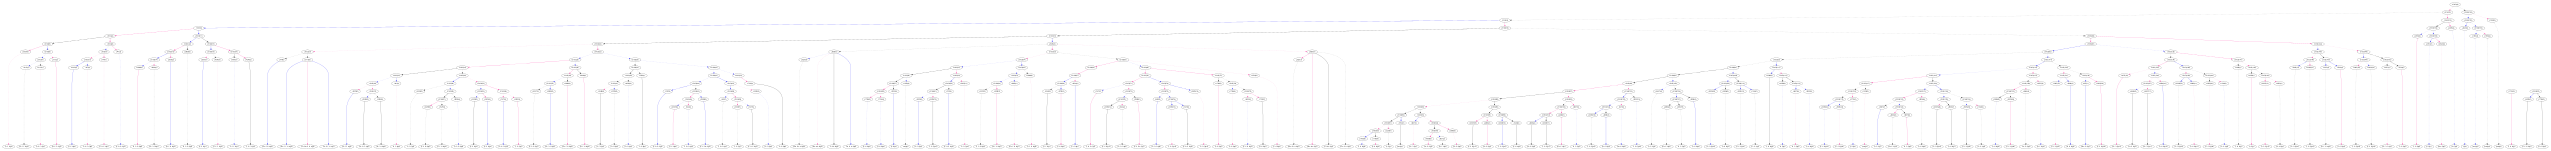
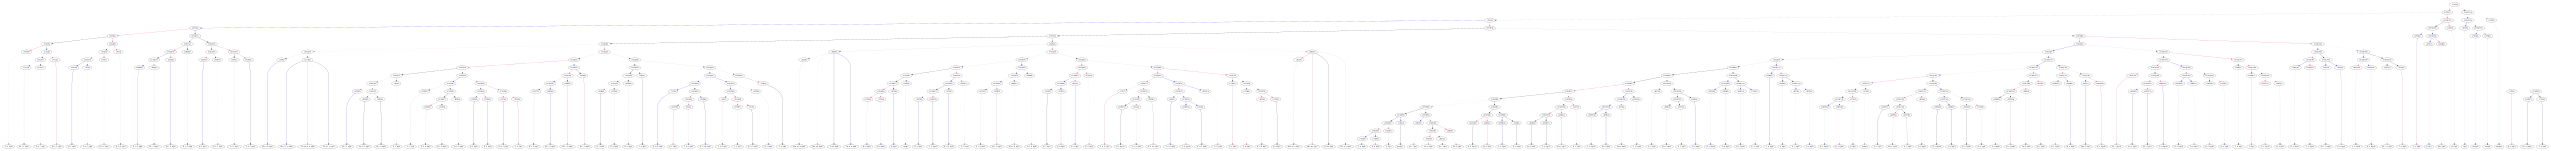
edge "L5163(65)" -> "L3709(3)": now "L5163(66)" -> "L3709(3)"
